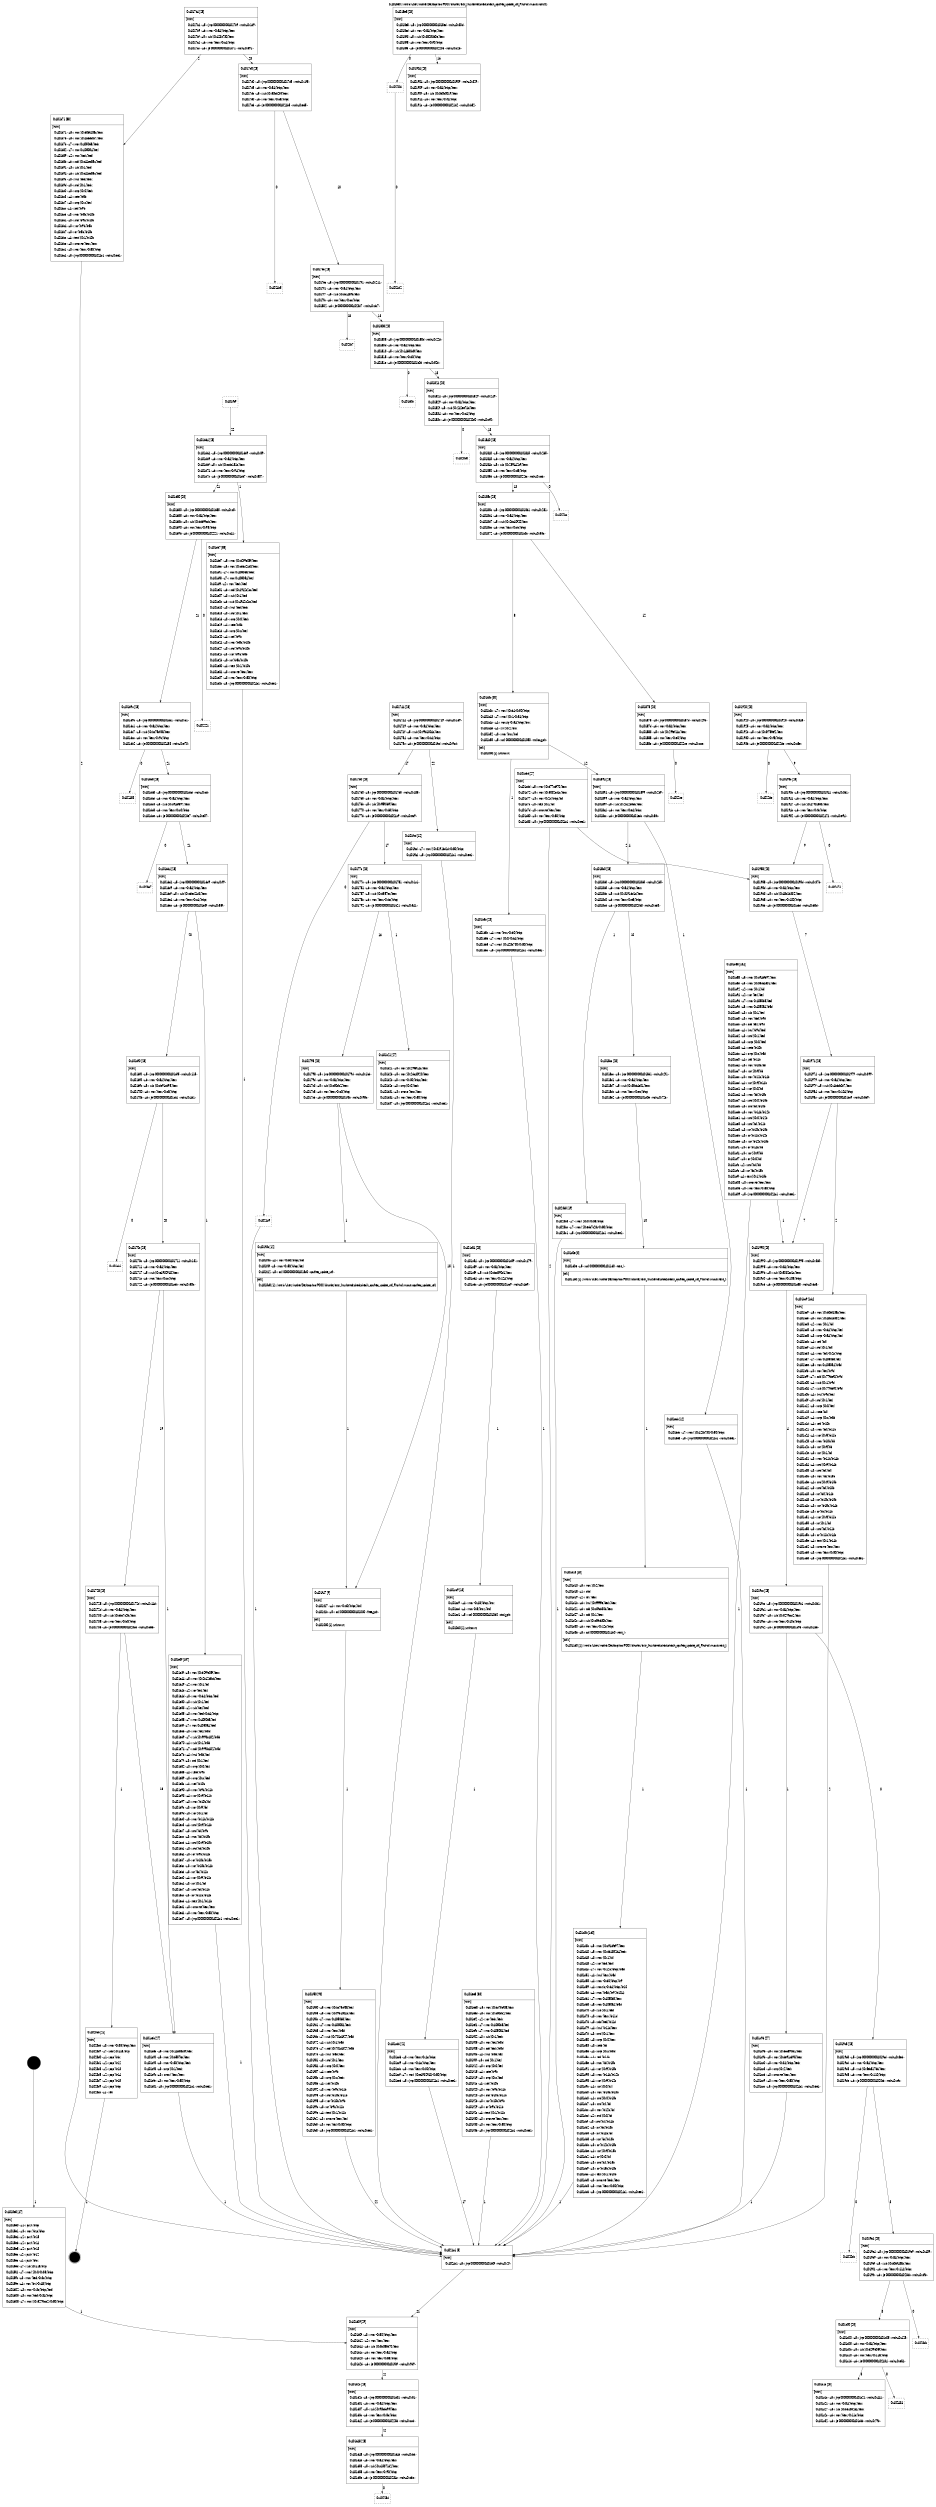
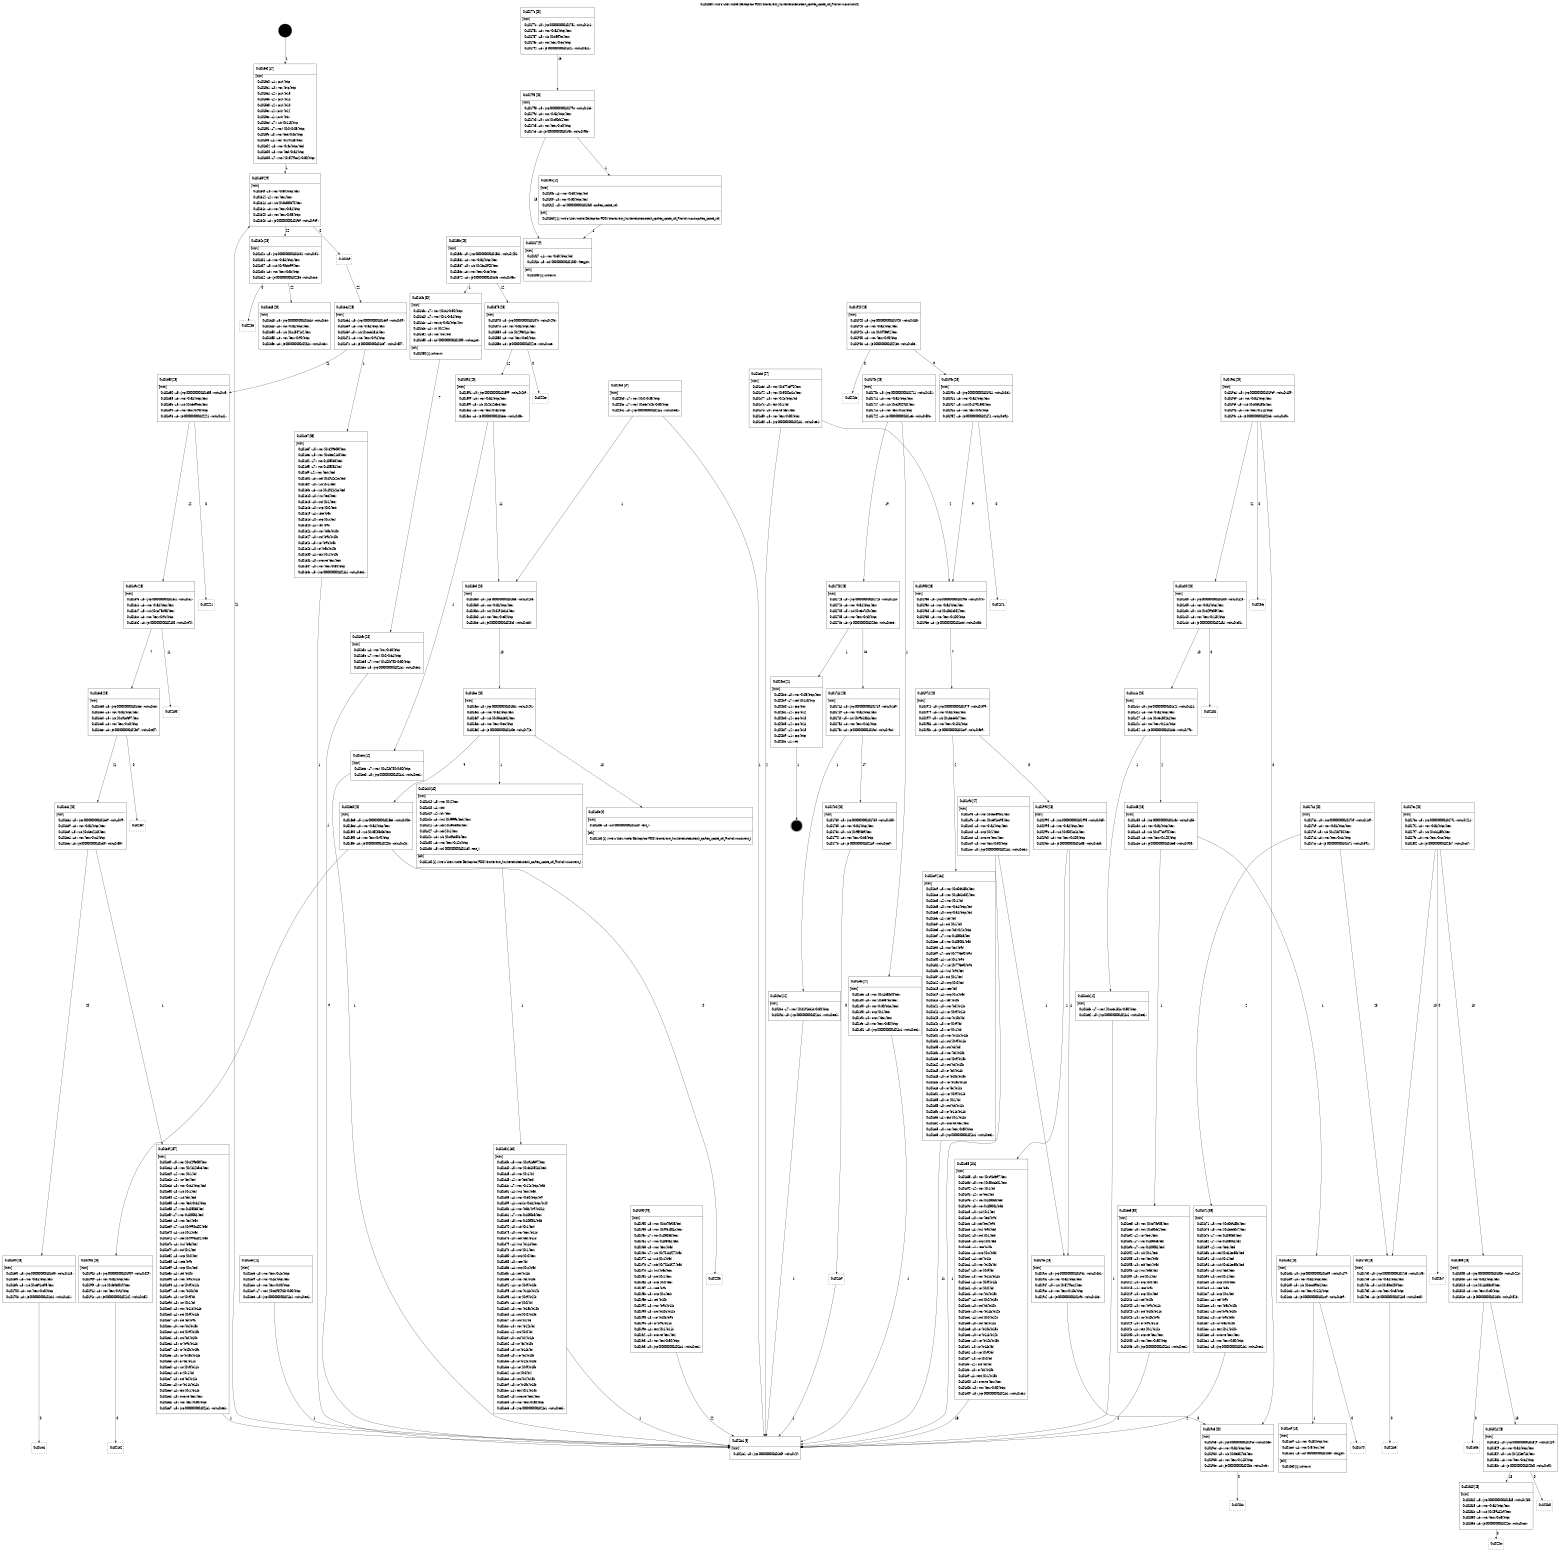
edge "0x4018e8 [28]" -> "0x401904 [28]": label " 16" -> " 9"
edge "0x4017d0 [28]" -> "0x4017ec [28]": reversed
edge "0x402206" -> "0x402162": now "0x401904 [28]" -> "0x402162"
edge "0x40160f [29]" -> "0x401fb9": added, label "0"
edge "0x4017ec [28]" -> "0x4023a7": label " 18" -> " 0"
edge "0x401840 [28]" -> "0x40185c [28]": removed, label "13"
edge "0x401680 [28]" -> "0x40169c [28]": label " 21" -> " 12"
edge "0x40185c [28]" -> "0x401b3c [30]": label " 8" -> " 1"
edge "0x401b3c [30]" -> "0x401894 [28]": now "0x401878 [28]" -> "0x401894 [28]"
edge "0x40169c [28]" -> "0x402453": label " 0" -> " 11"
edge "0x40169c [28]" -> "0x4016b8 [28]": label " 21" -> " 7"
edge "0x401744 [28]" -> "0x401fad [12]": label " 22" -> " 1"
edge "0x4018cc [28]" -> "0x4018e8 [28]": added, label "9"
edge "0x401b3c [30]" -> "0x401b5a [23]": label " 1" -> " 7"
node "0x401a38 [28]": added
edge "0x401760 [28]" -> "0x40177c [28]": removed, label "17"
edge "0x401894 [28]" -> "0x4018b0 [28]": label " 4" -> " 11"
node "0x401ddb [12]": added
edge "0x4018b0 [28]" -> "0x4023b3 [19]": reversed
node "0x401b21 [27]": removed
edge "0x4016f0 [28]" -> "0x40170c [28]": removed, label "20"
edge "0x401c88 [134]" -> "0x401990 [28]": reversed
edge "0x401974 [28]" -> "0x401990 [28]": label " 7" -> " 5"
edge "0x401d0e [5]" -> "0x401d13 [40]": now "0x4018cc [28]" -> "0x401d13 [40]"
node "0x401a70": added
edge "0x401c88 [134]" -> "0x4024c1 [5]": label " 1" -> " 18"
edge "0x401bc9 [164]" -> "0x4024c1 [5]": label " 2" -> " 11"
edge "0x401f47 [9]" -> "0x401f50 [93]": removed, label "1"
edge "0x401728 [28]" -> "0x401aeb [27]": now "0x401728 [28]" -> "0x401744 [28]"
edge "0x4019ac [28]" -> "0x401a96 [27]": reversed
edge "0x401ac9 [13]" -> "0x401ad6 [21]": removed, label "1"
edge "0x4019c8 [28]" -> "0x4019e4 [28]": reversed
edge "0x401ad6 [21]" -> "0x4024c1 [5]": label " 17" -> " 1"
edge "0x4019e4 [28]" -> "0x401a00 [28]": label " 3" -> " 21"
edge "0x401a00 [28]" -> "0x401a1c [28]": label " 3" -> " 10"
edge "0x401648 [28]" -> "0x40228d": now "0x40162c [28]" -> "0x40228d"
